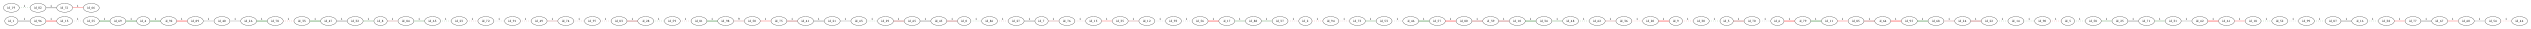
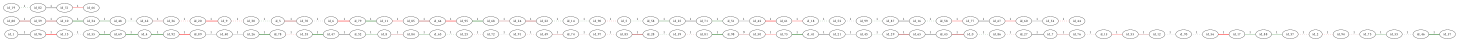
edge "id_75" -- "id_41": color brown -> darkgreen
edge "id_57" -- "id_80": removed, label "1"
